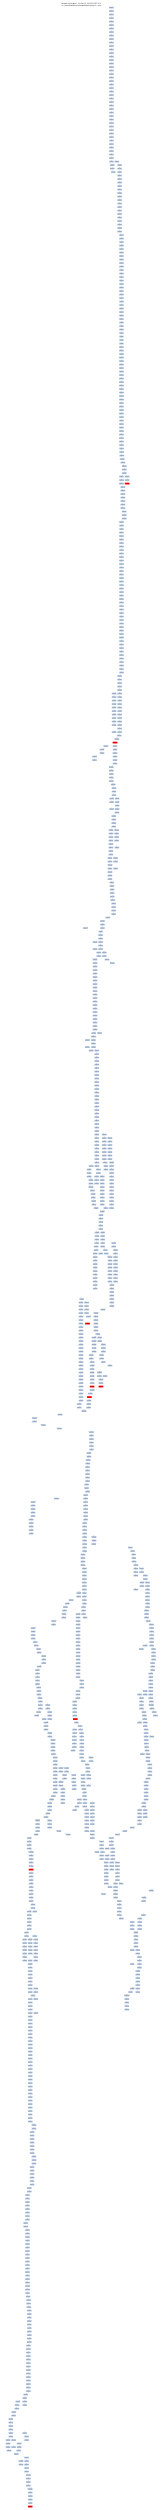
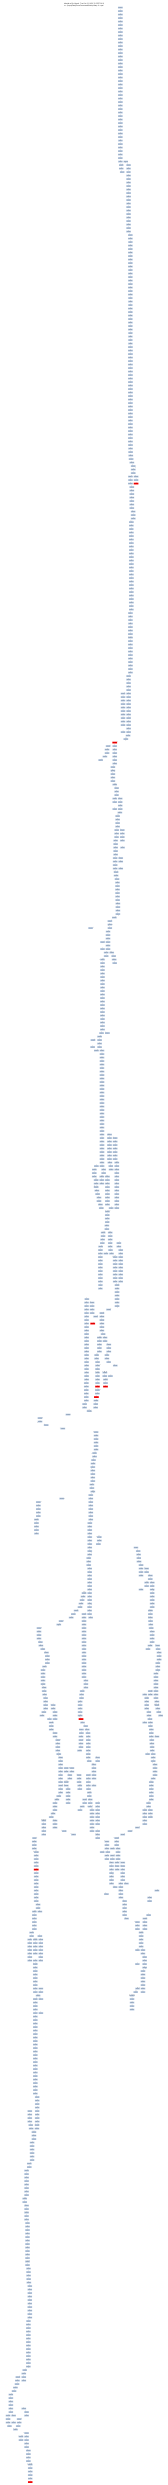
node "0x0804c39e": removed
